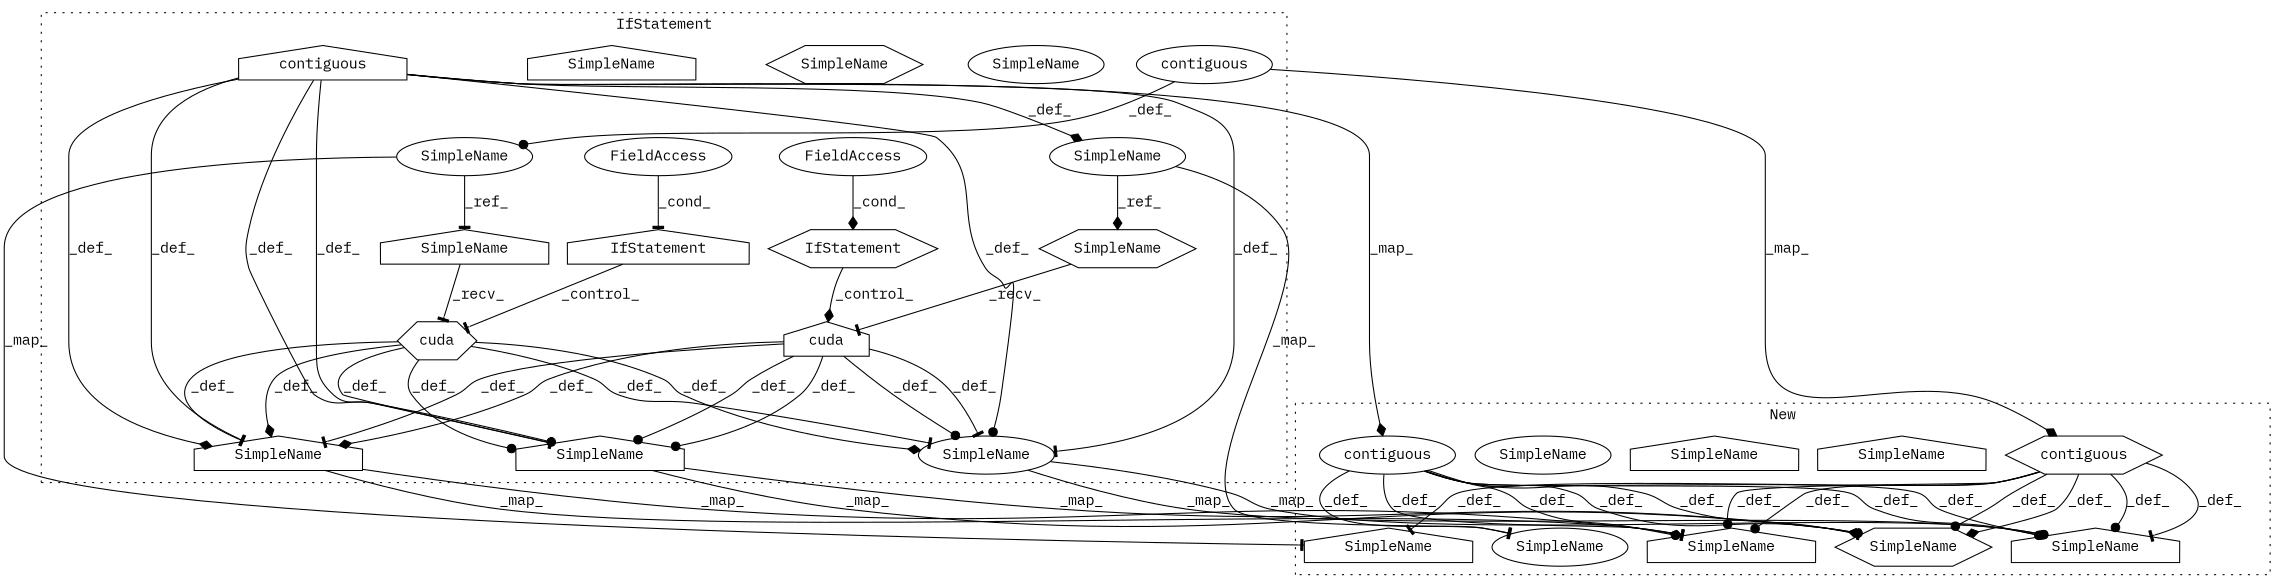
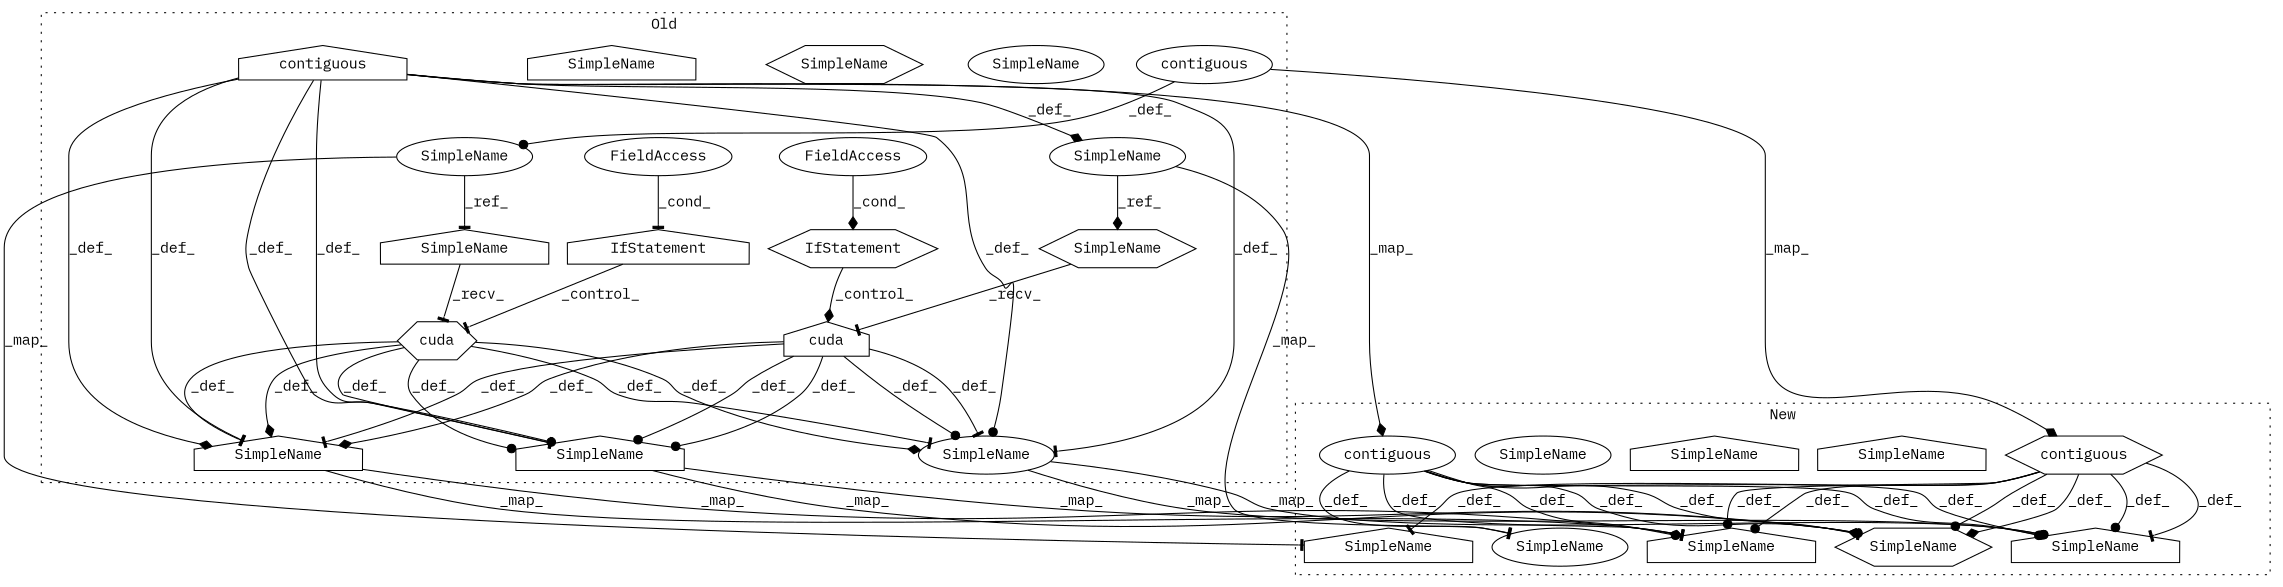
cluster "IfStatement": label "IfStatement" -> "Old"
